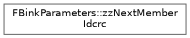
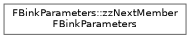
node "FBinkParameters::zzNextMember Idcrc": label "FBinkParameters::zzNextMember Idcrc" -> "FBinkParameters::zzNextMember FBinkParameters"
